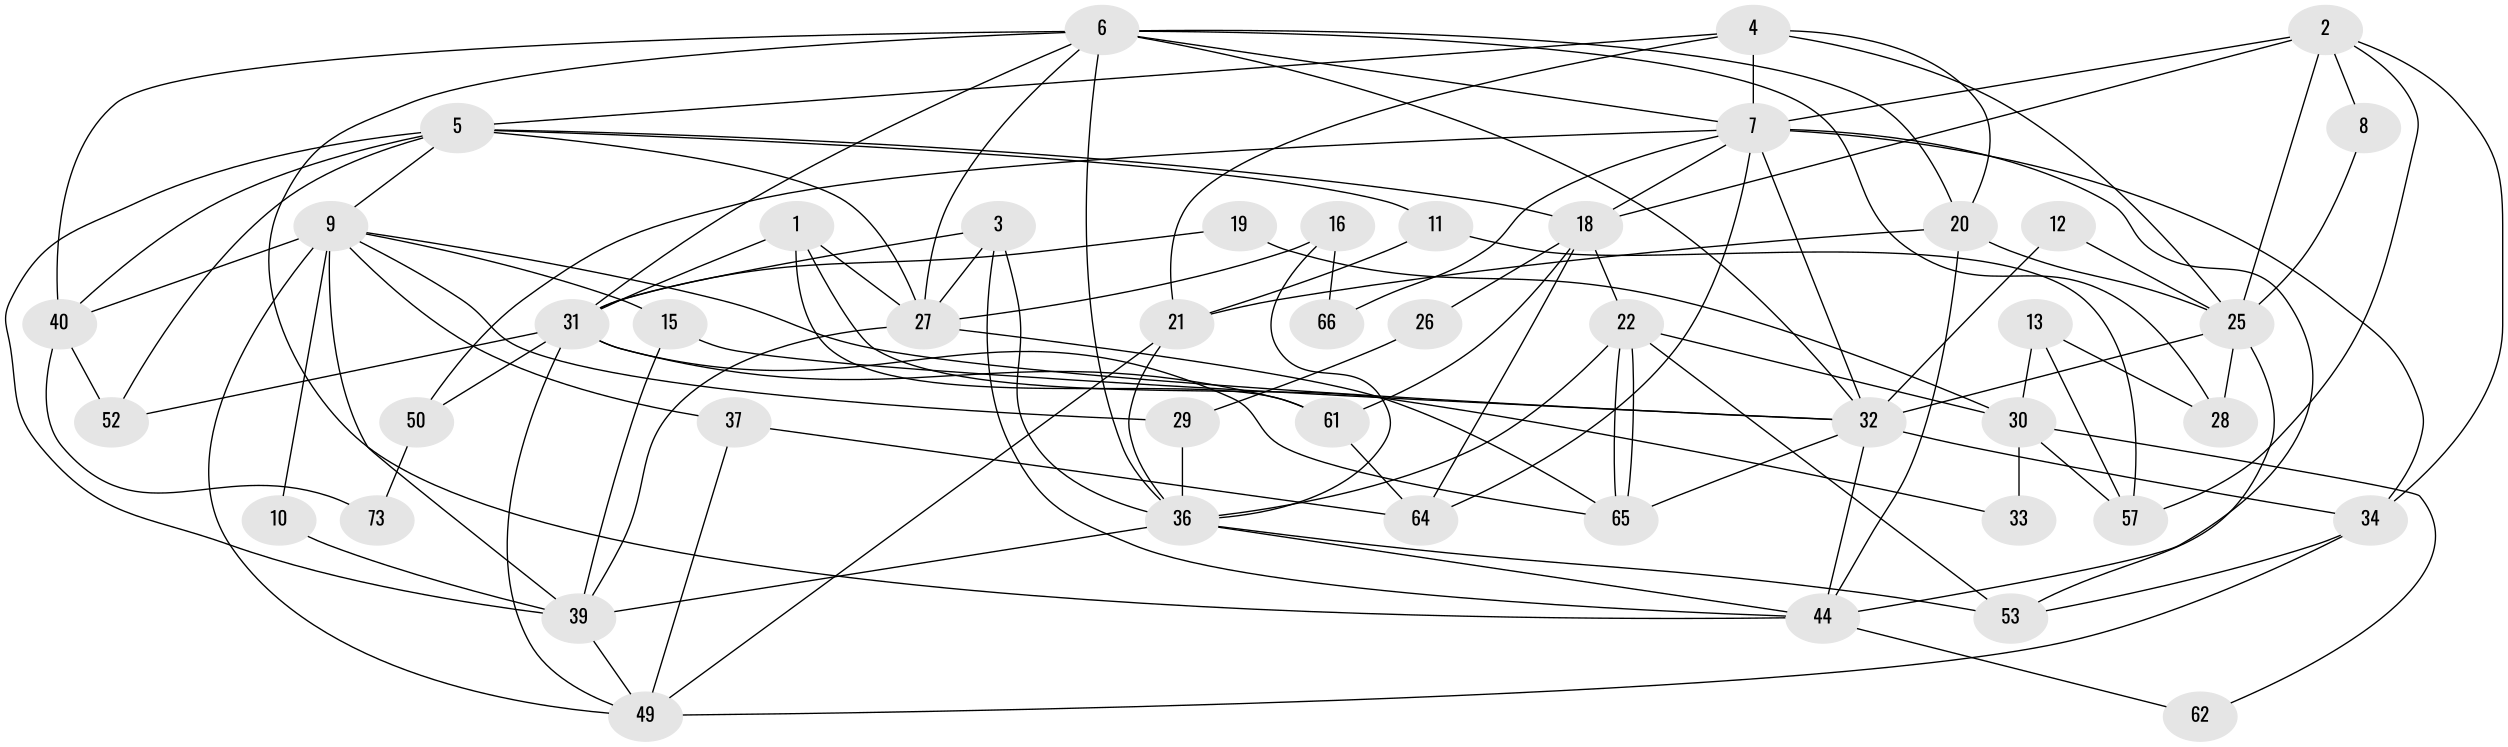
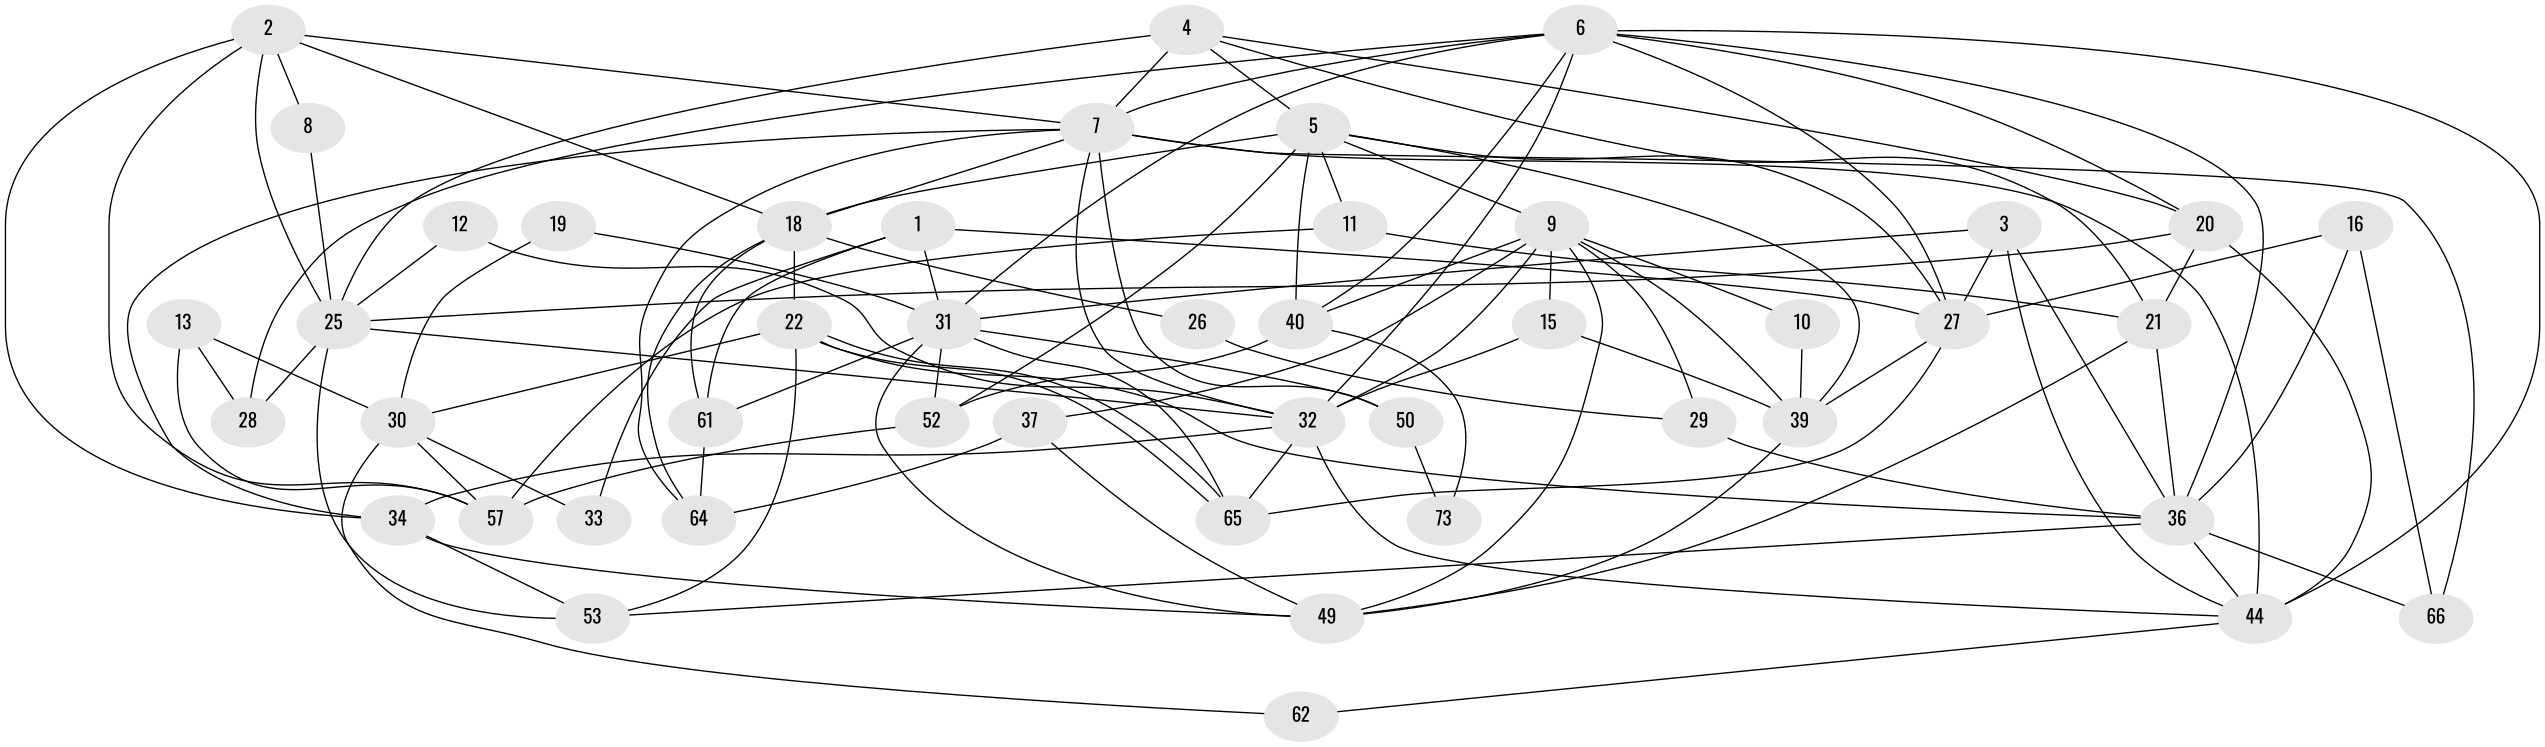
edge "52" -- "57": added
edge "36" -- "39": now "36" -- "66"
